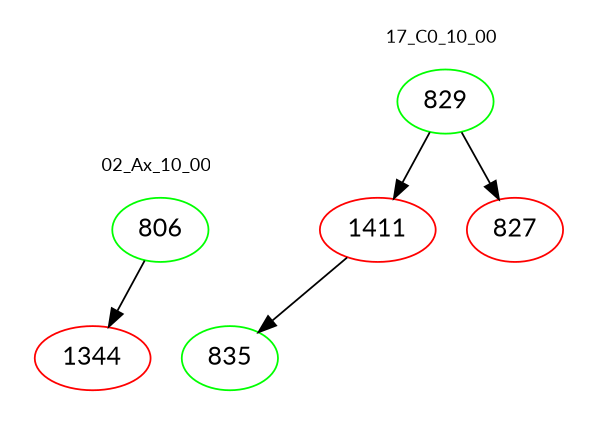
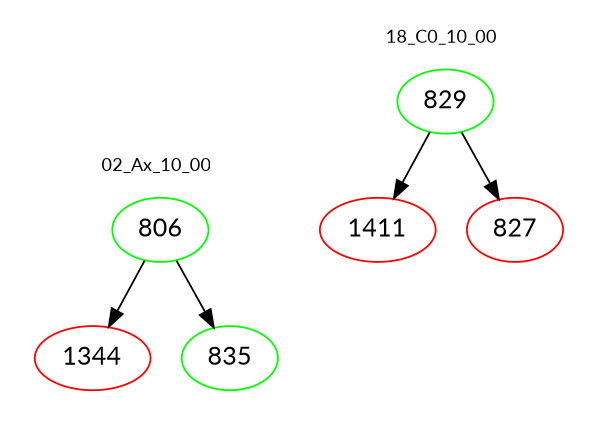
cluster "17_C0_10_00": label "17_C0_10_00" -> "18_C0_10_00"
edge "1411" -> "835": now "806" -> "835"
